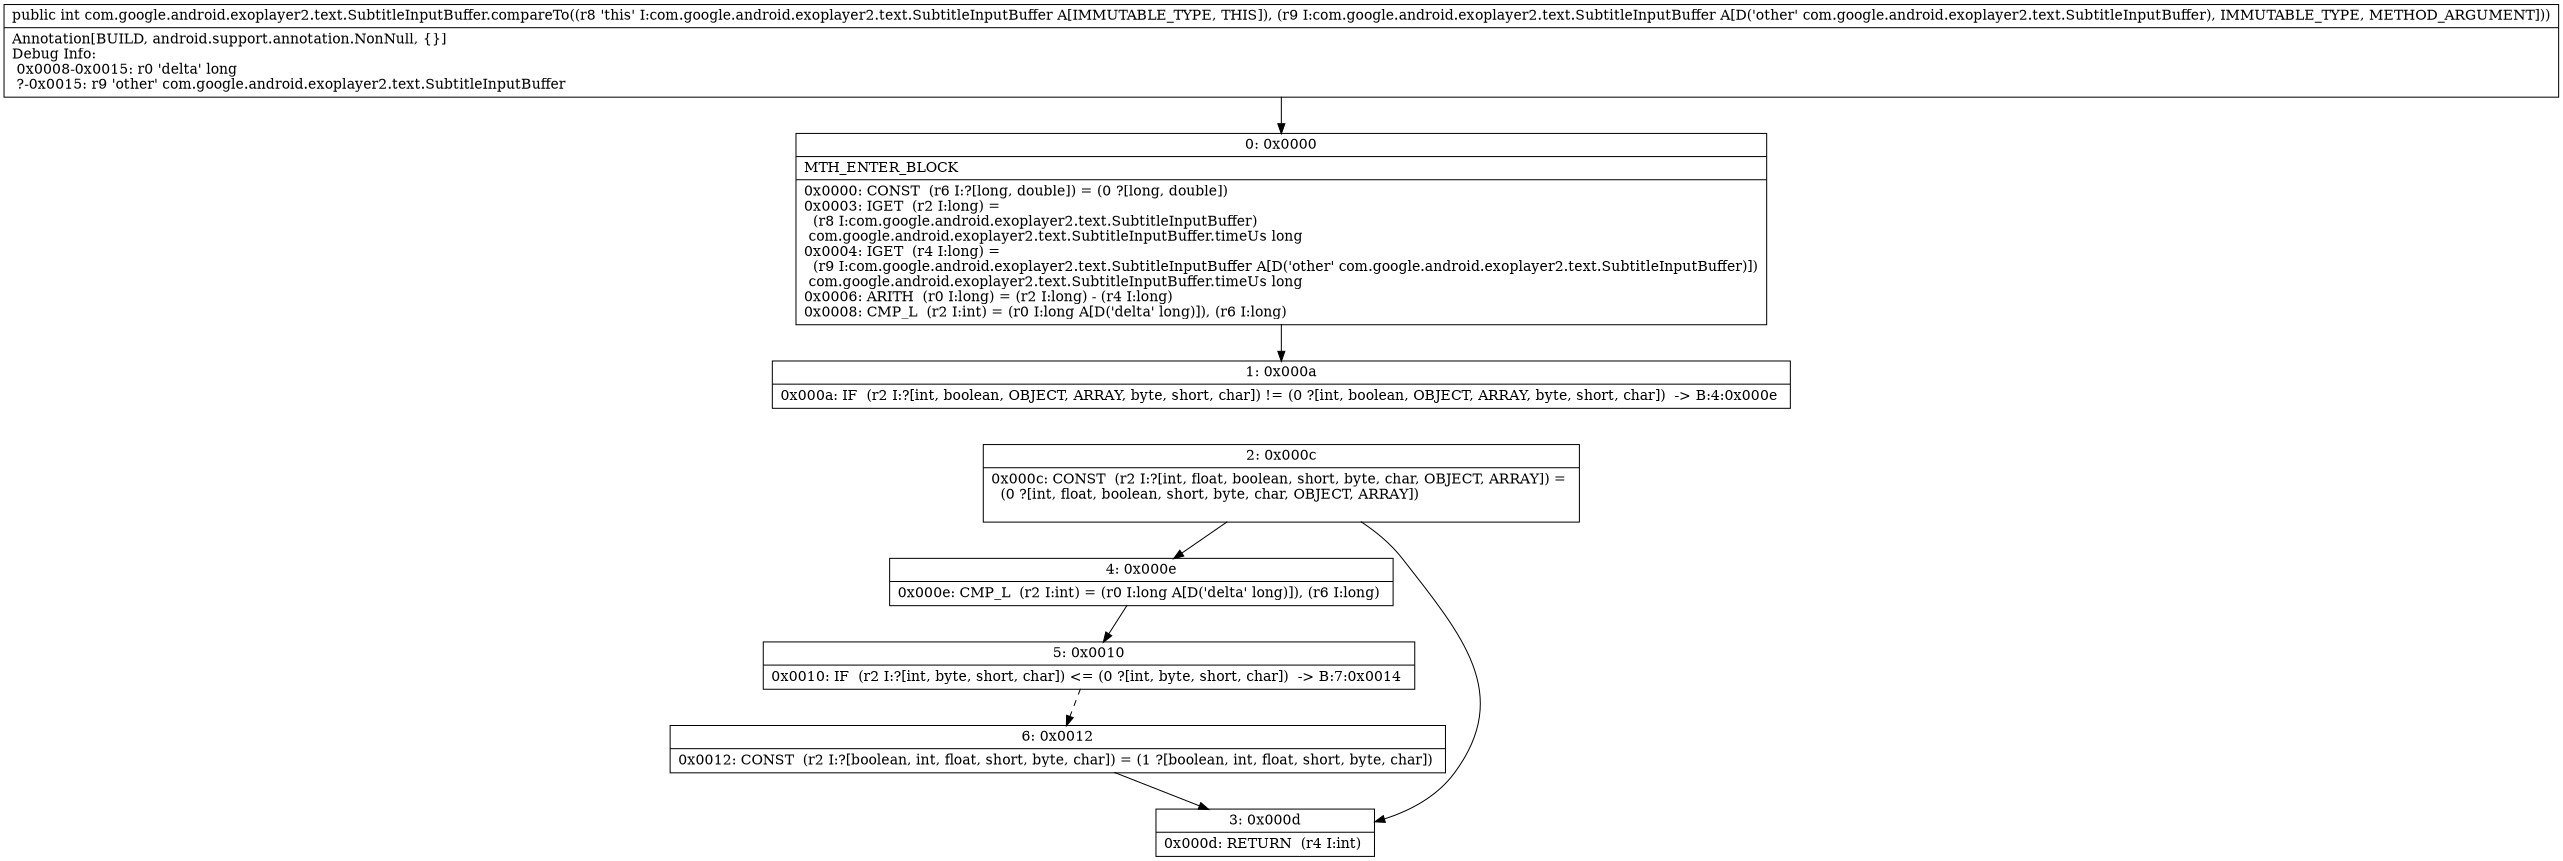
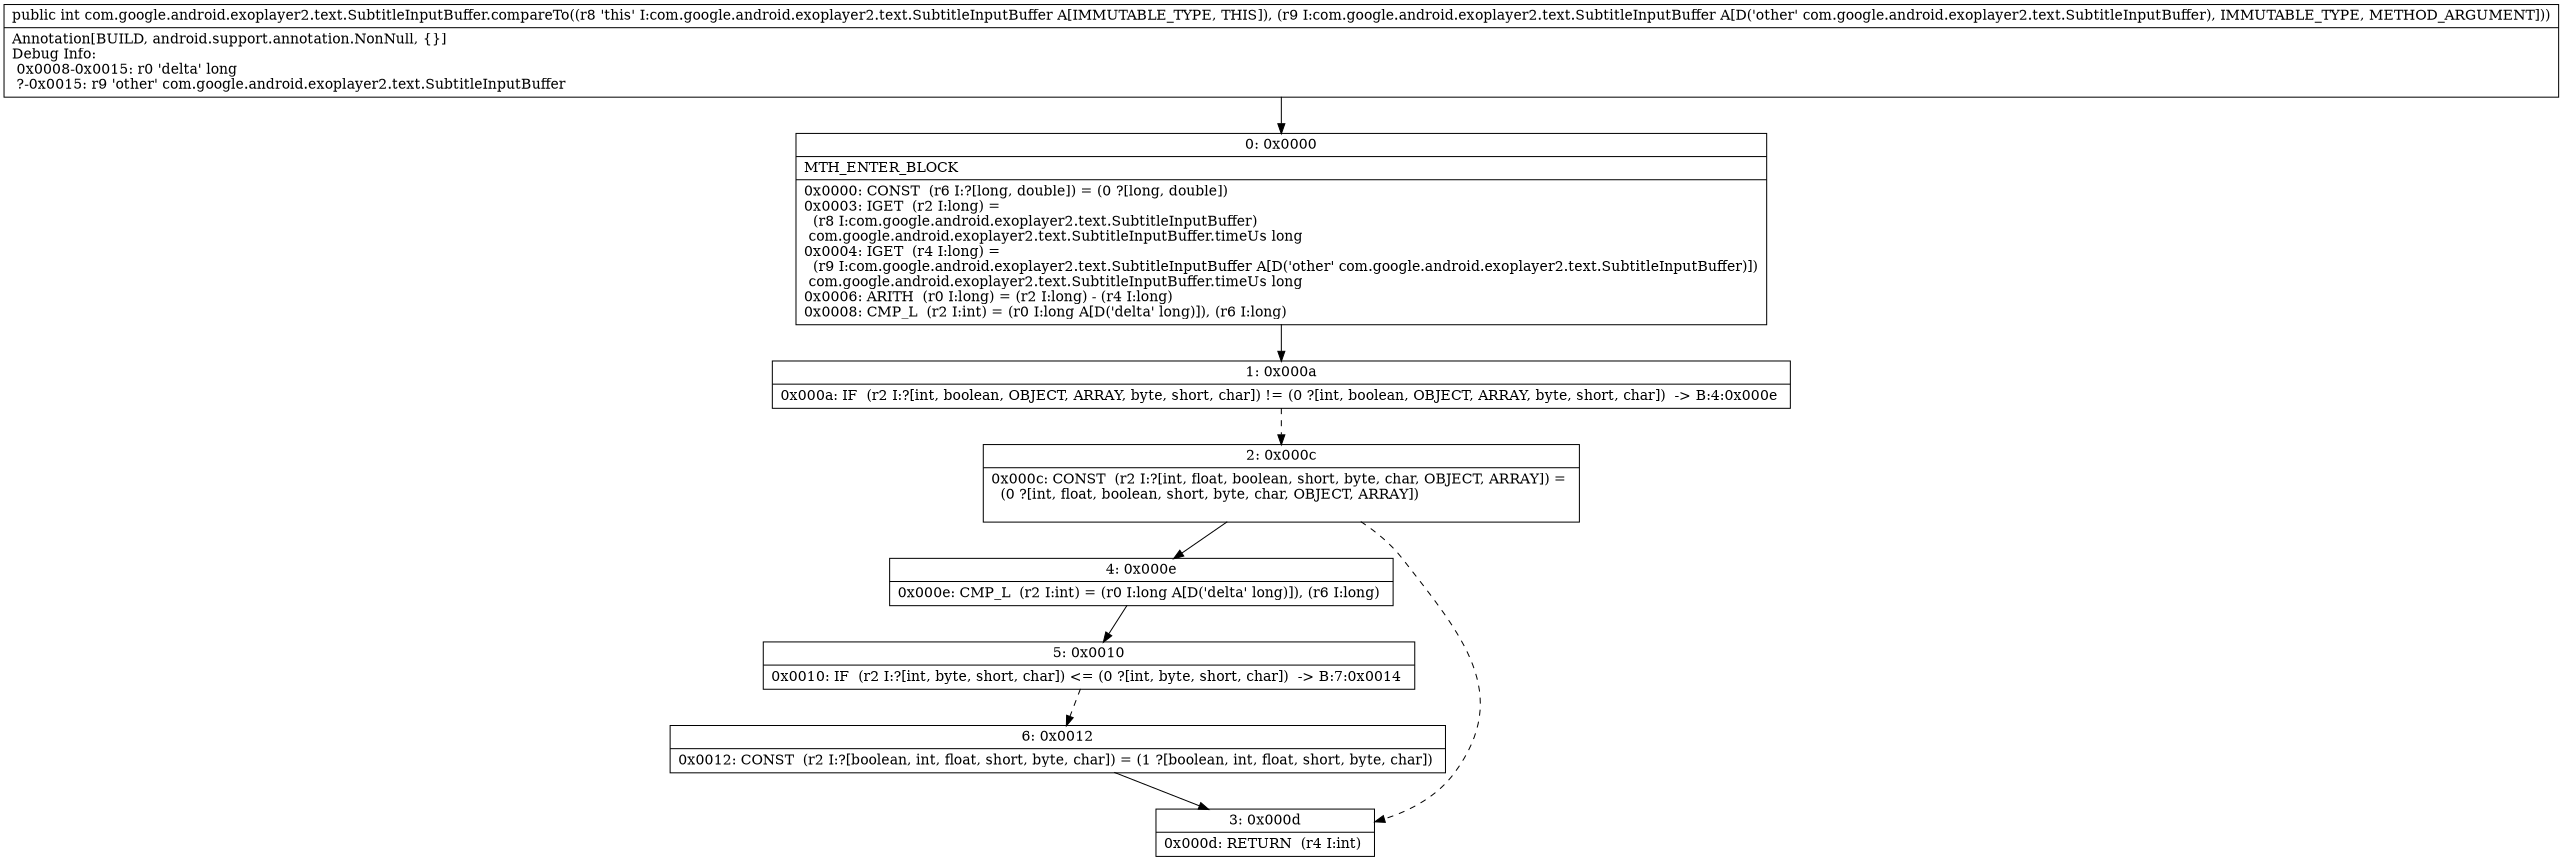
edge "1: 0x000a" -> "2: 0x000c": added
edge "2: 0x000c" -> "3: 0x000d": style solid -> dashed
